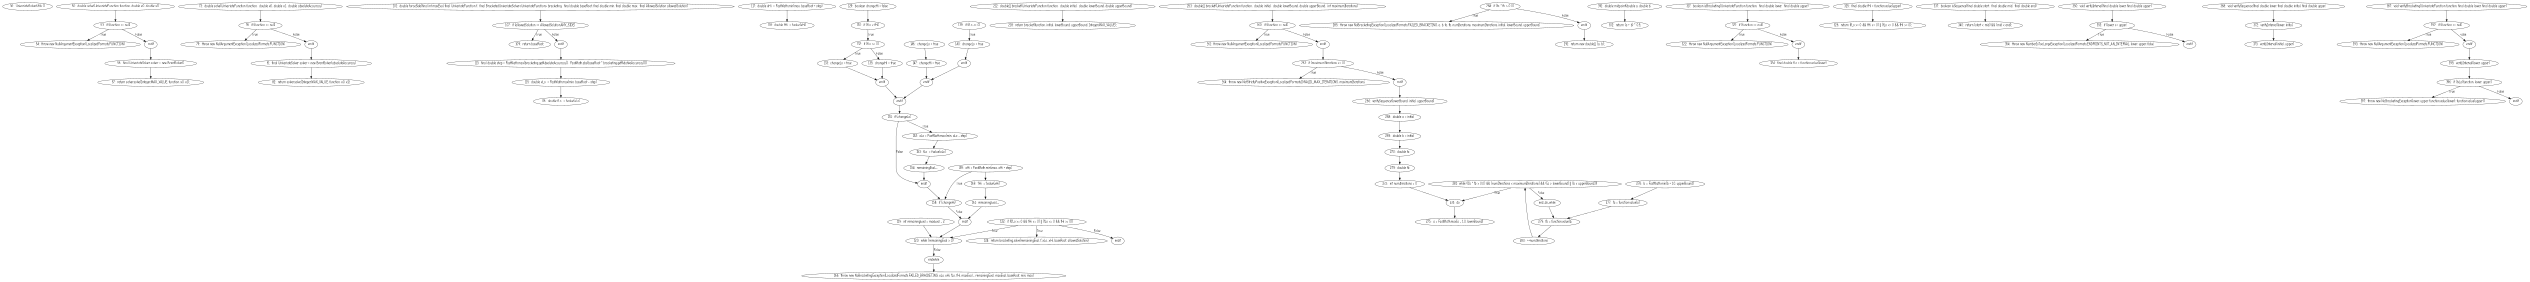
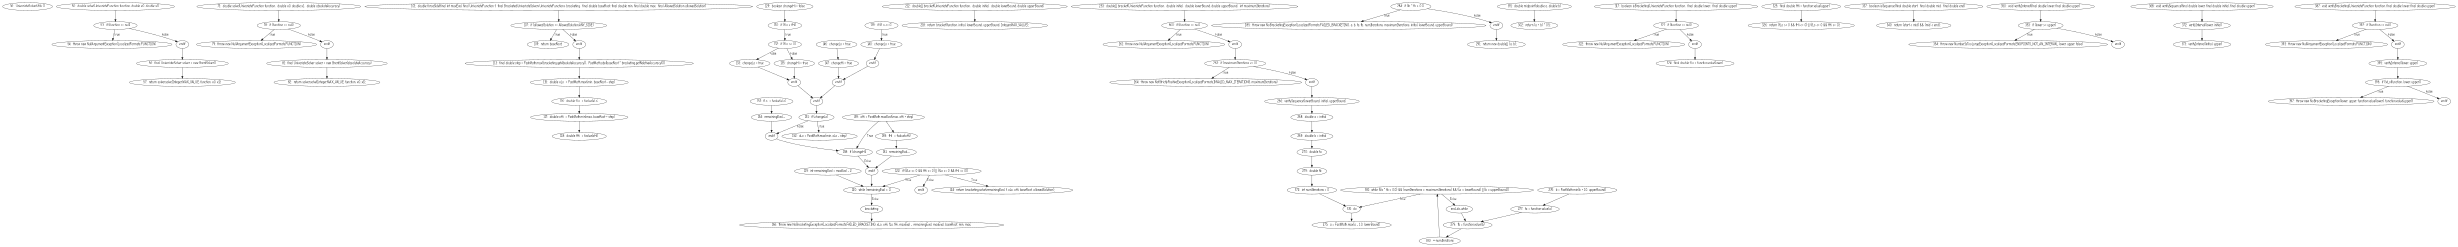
edge "132:  if (fLo >= 0)" -> "133:  changeLo = true": label "True" -> "False"
edge "116:  double fLo  = f.value(xLo)" -> "117:  double xHi  = FastMath.min(max, baseRoot + step)": added
edge "152:  xLo = FastMath.max(min, xLo - step)" -> "153:  fLo  = f.value(xLo)": removed
node "159:  xHi = FastMath.min(max, xHi + step)": label "159:  xHi = FastMath.min(max, xHi + step)" -> "159:  xHi = FastMath.maxEval(max, xHi + step)"
node "endwhile": label "endwhile" -> "bracketing"
